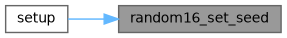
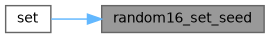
node "setup": label "setup" -> "set"
